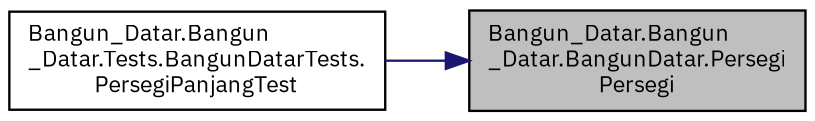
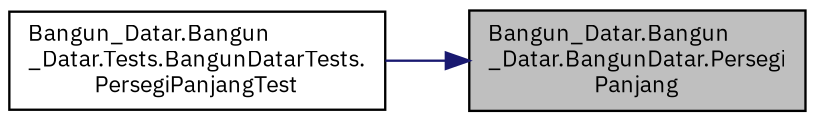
node "Bangun_Datar.Bangun _Datar.BangunDatar.Persegi Persegi": label "Bangun_Datar.Bangun _Datar.BangunDatar.Persegi Persegi" -> "Bangun_Datar.Bangun _Datar.BangunDatar.Persegi Panjang"
